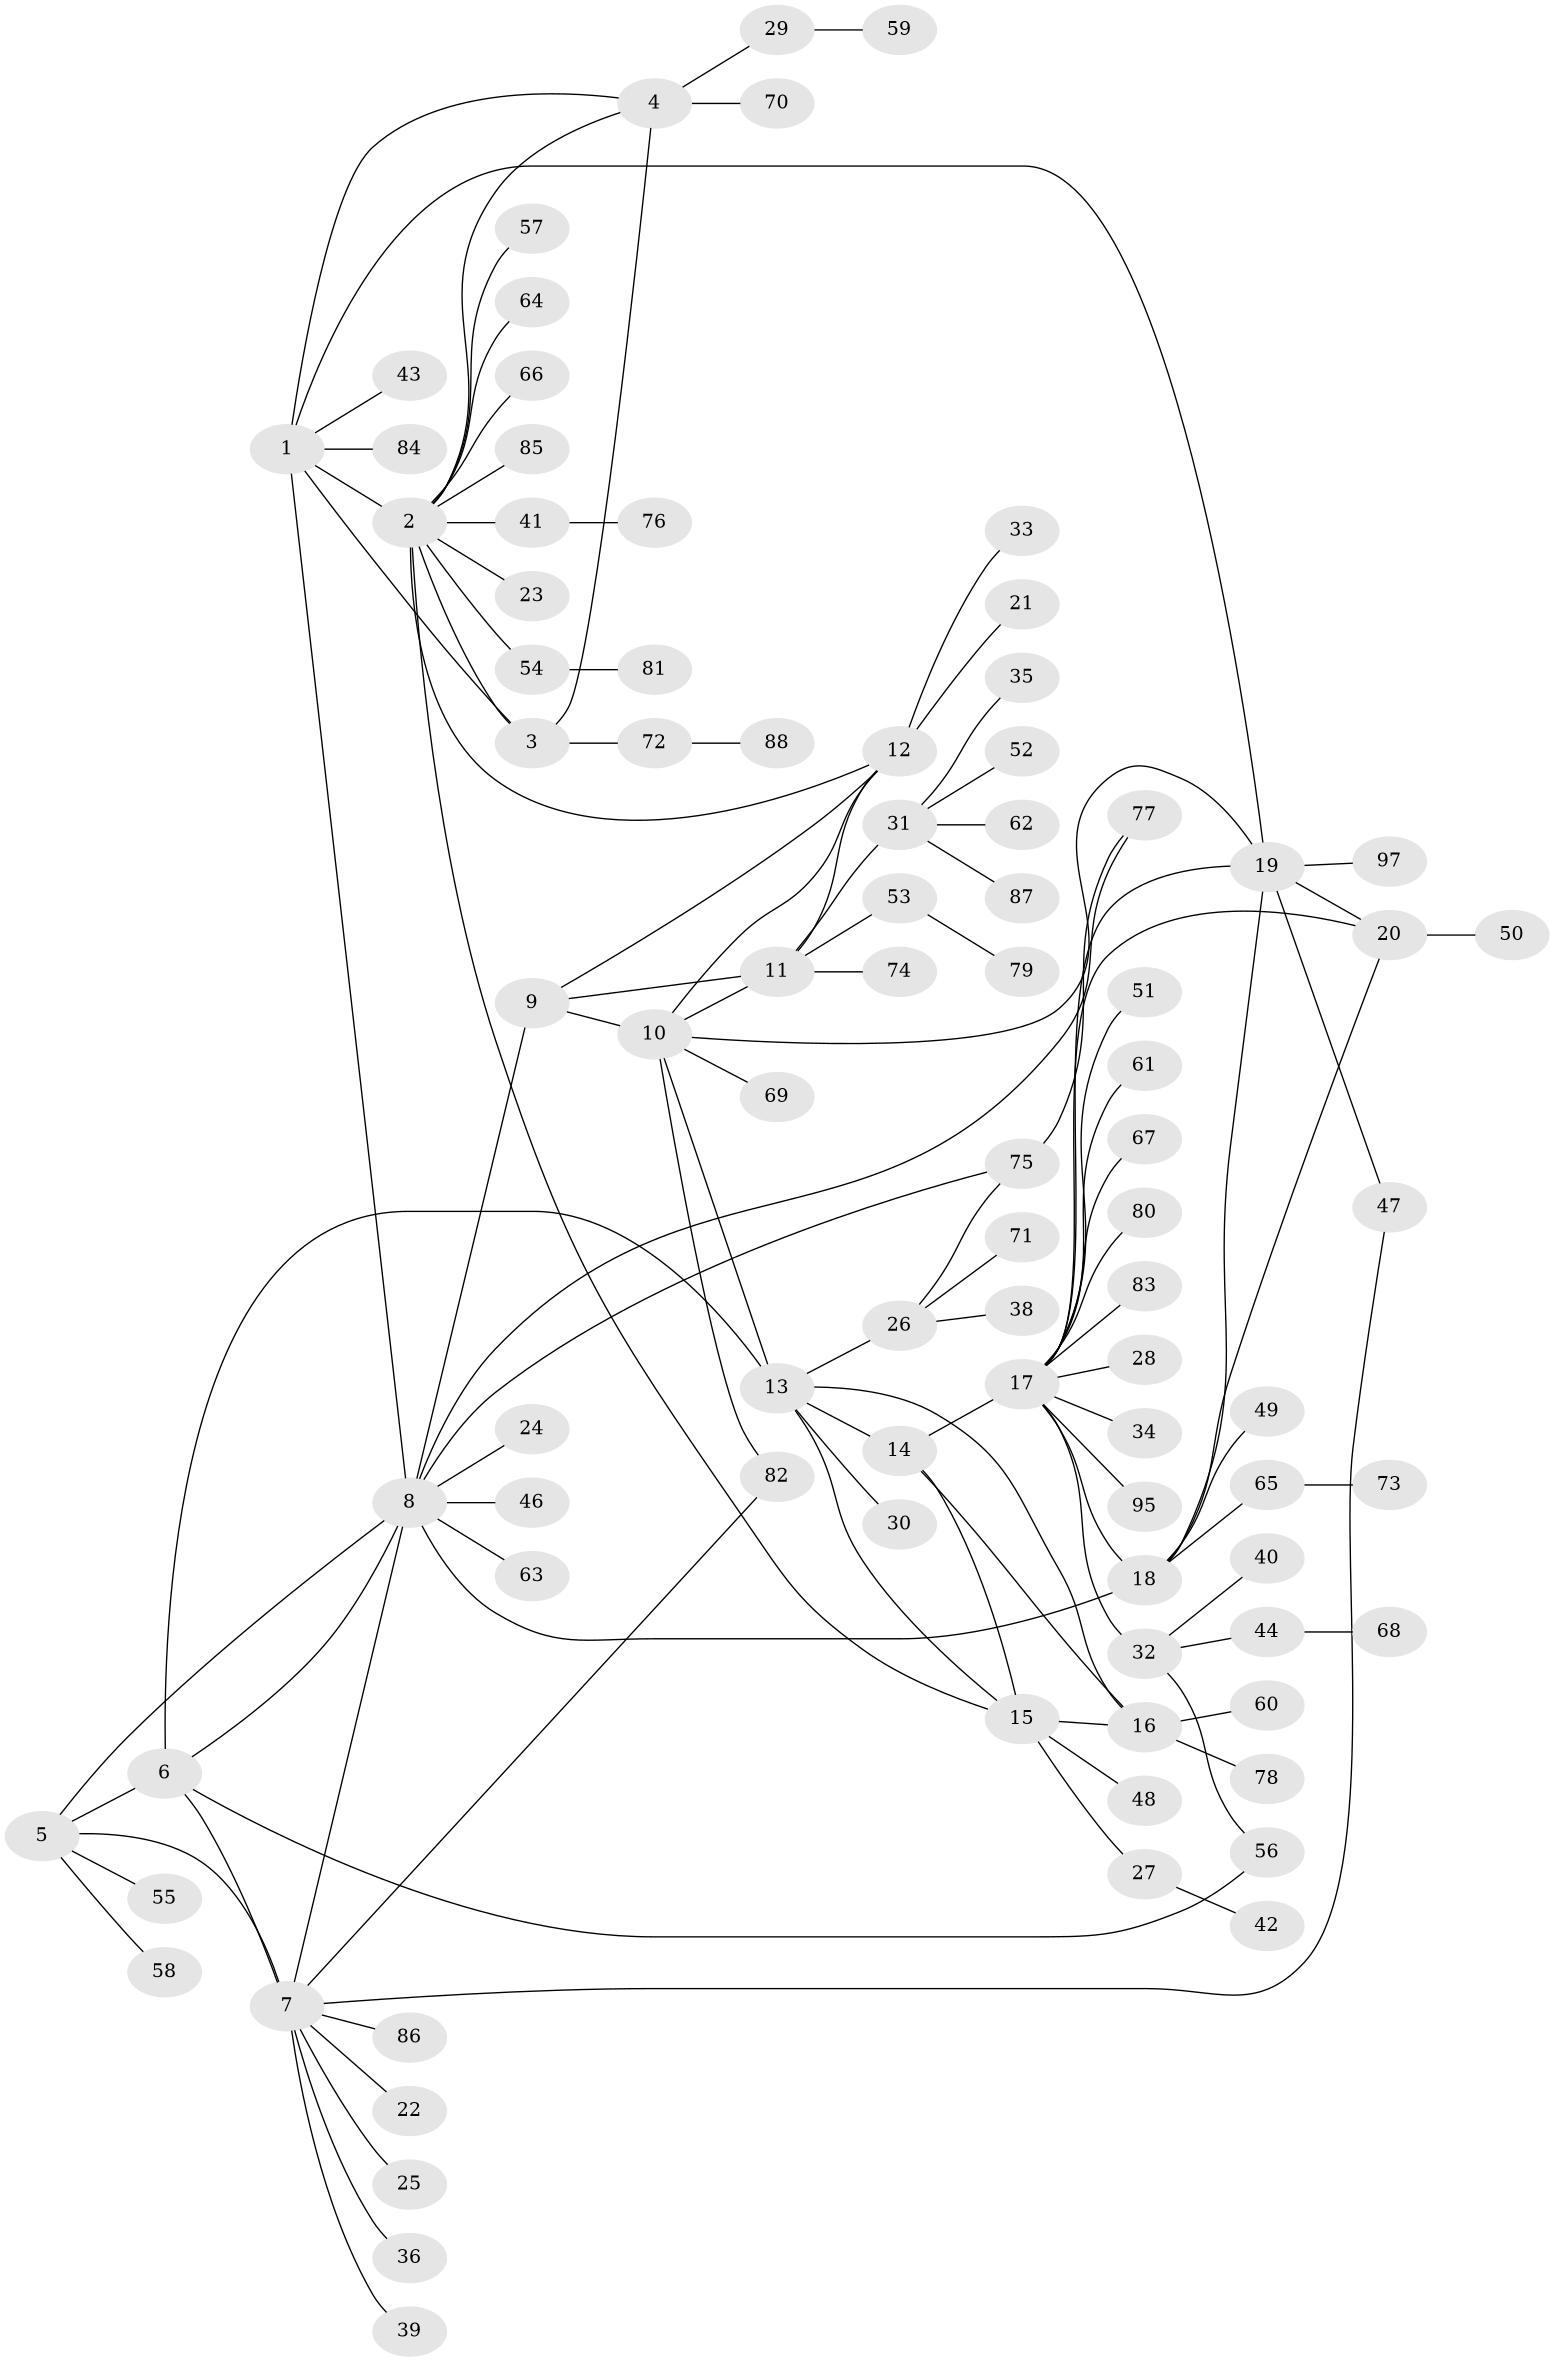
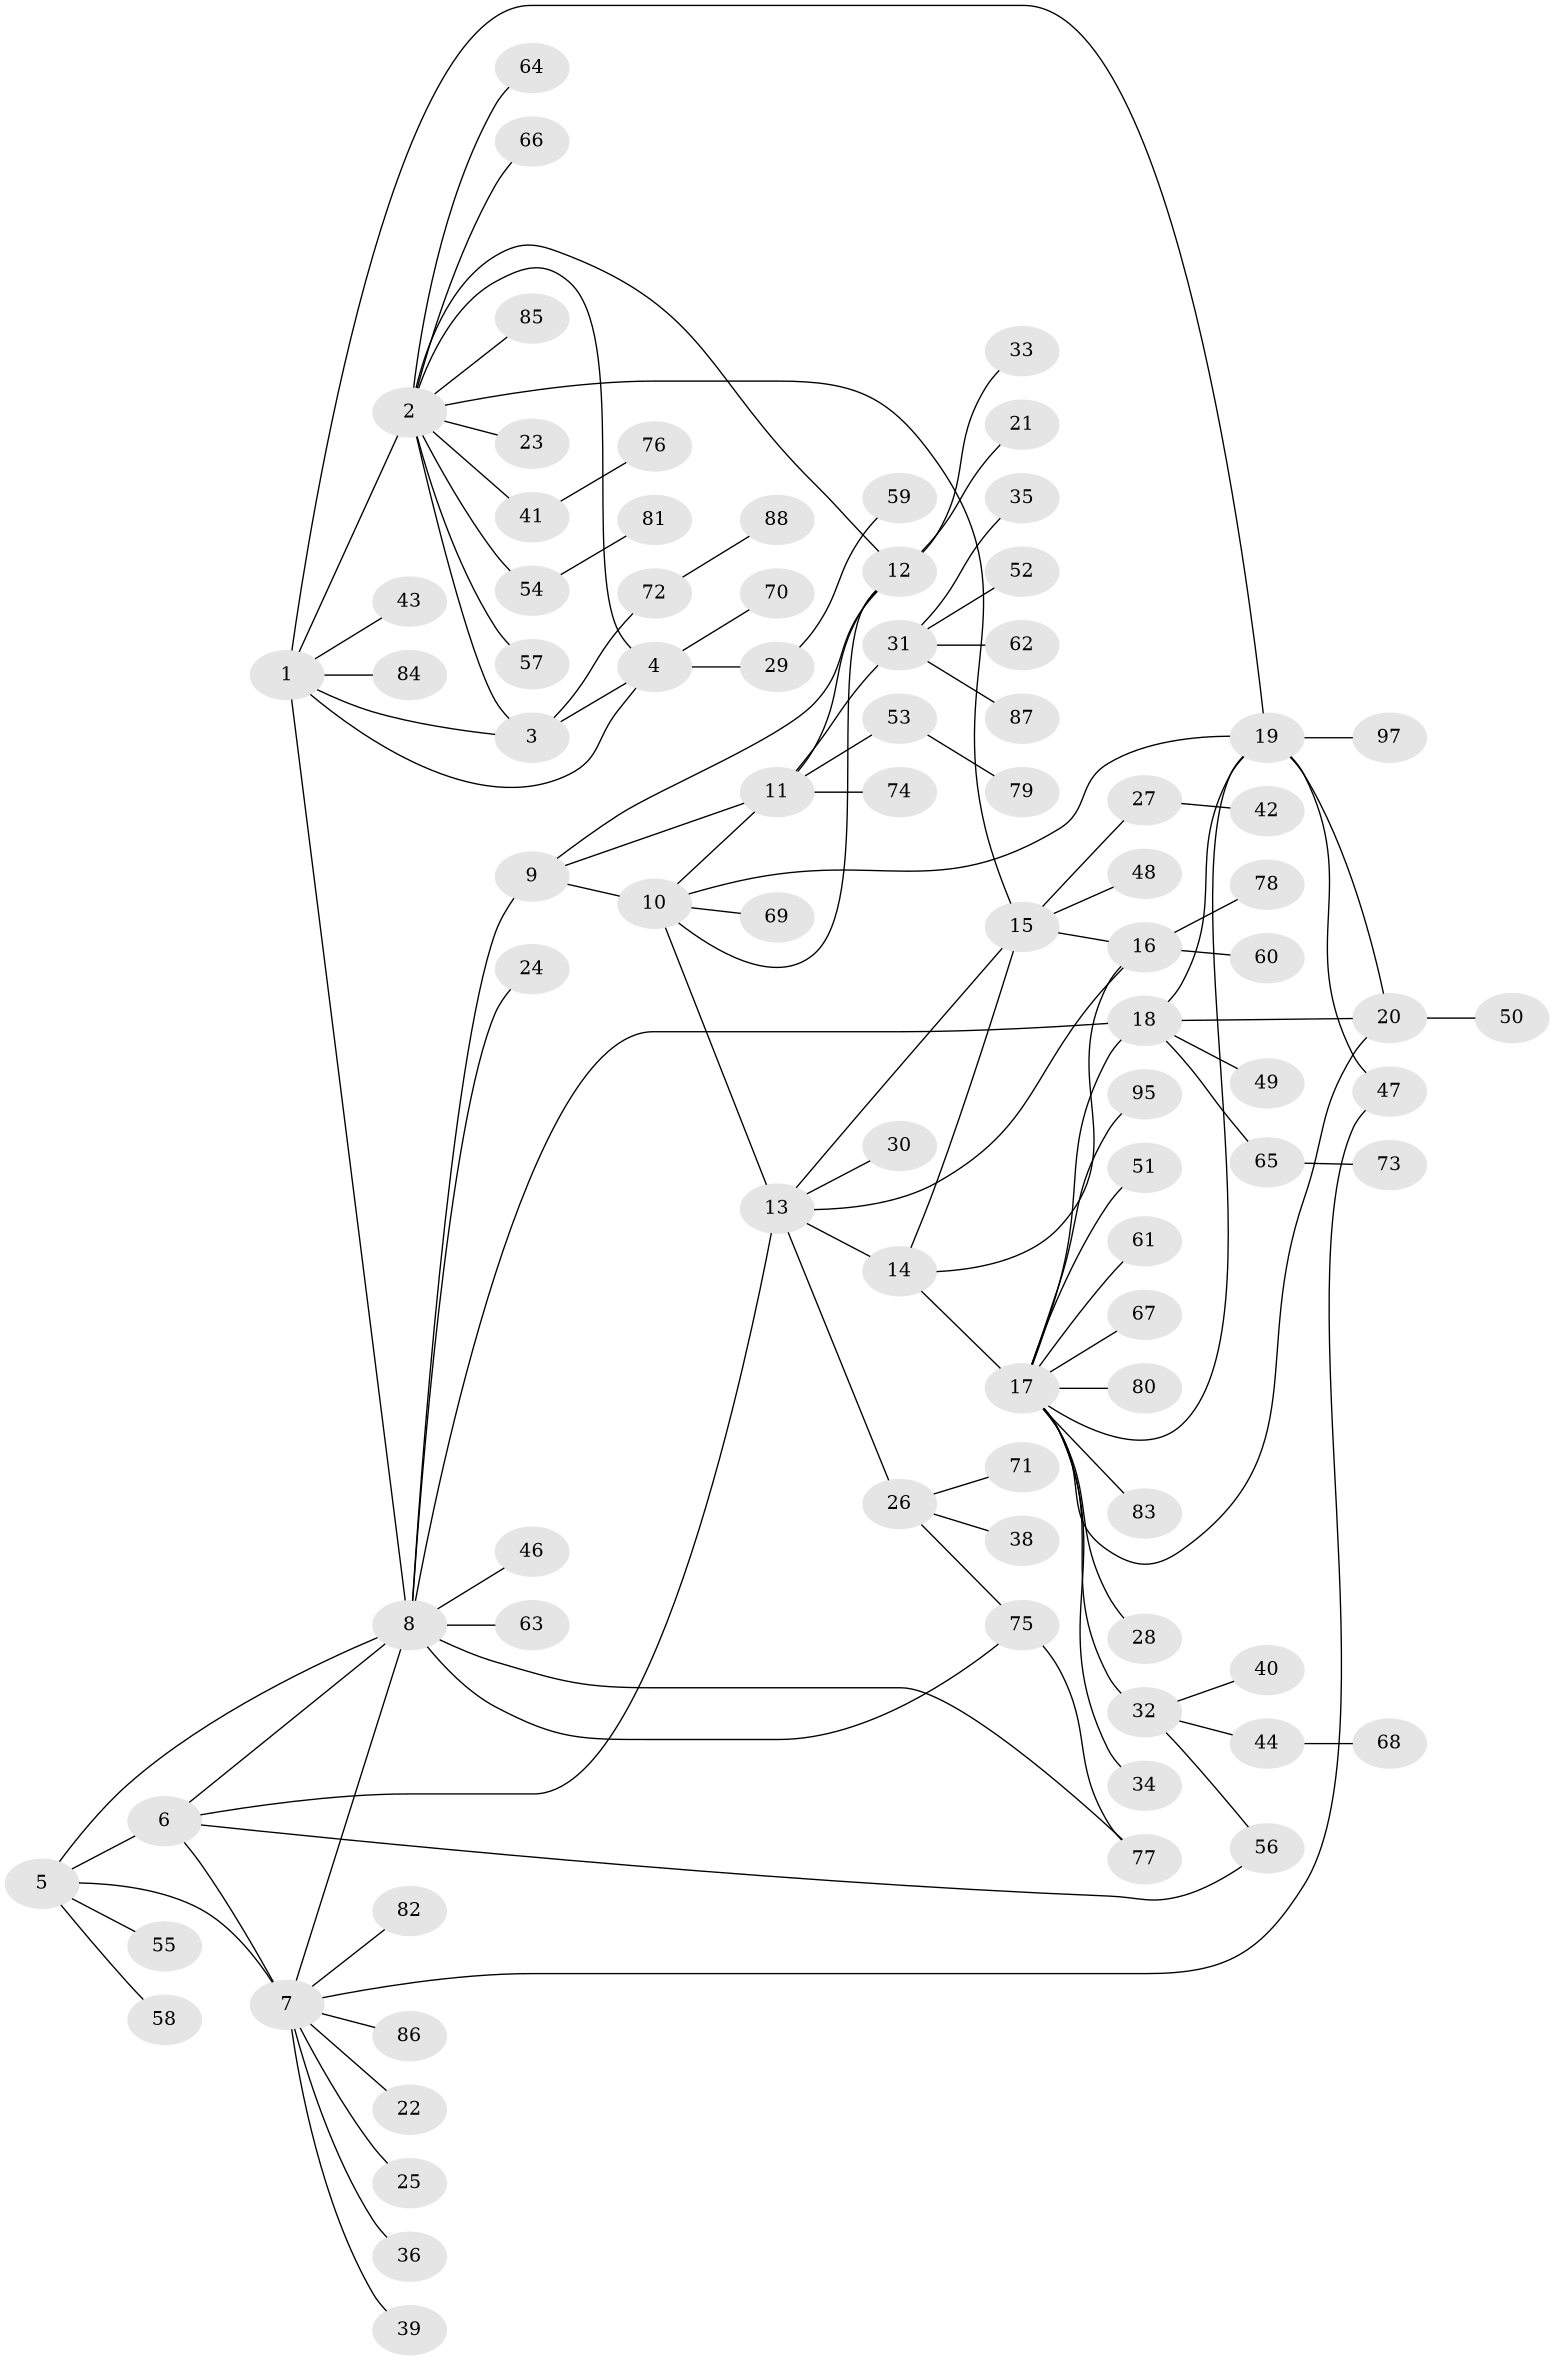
edge "10" -- "82": removed
